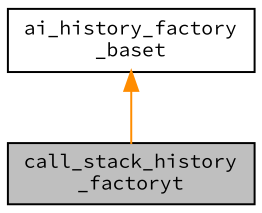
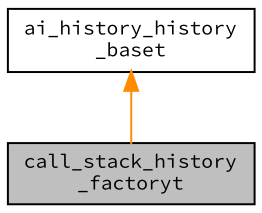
node "ai_history_factory _baset": label "ai_history_factory _baset" -> "ai_history_history _baset"
